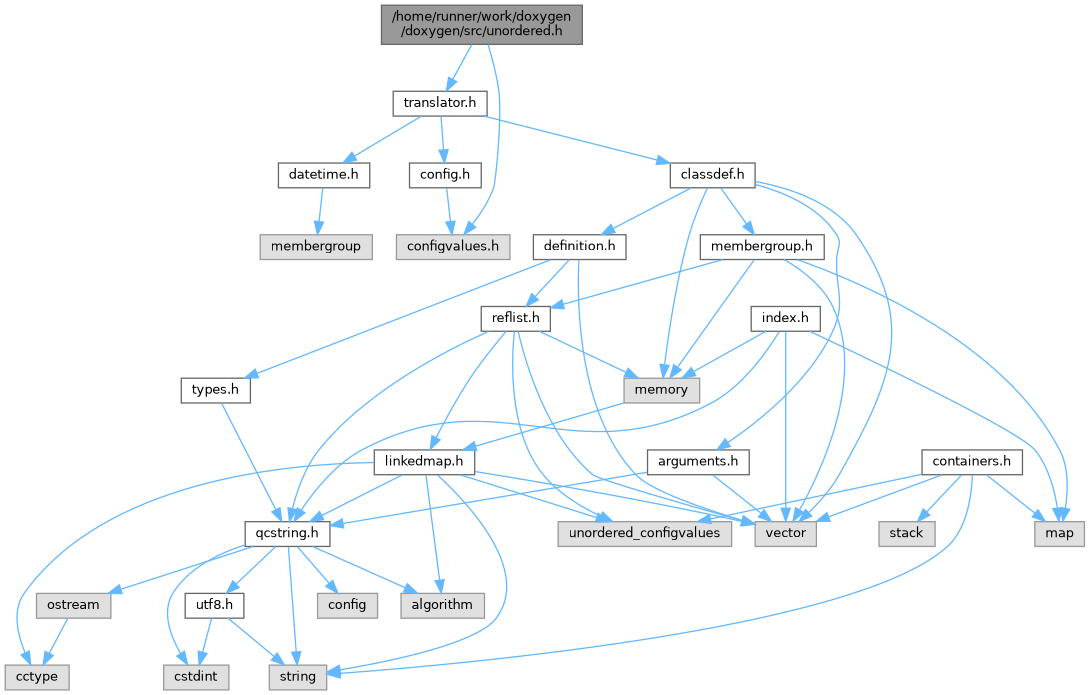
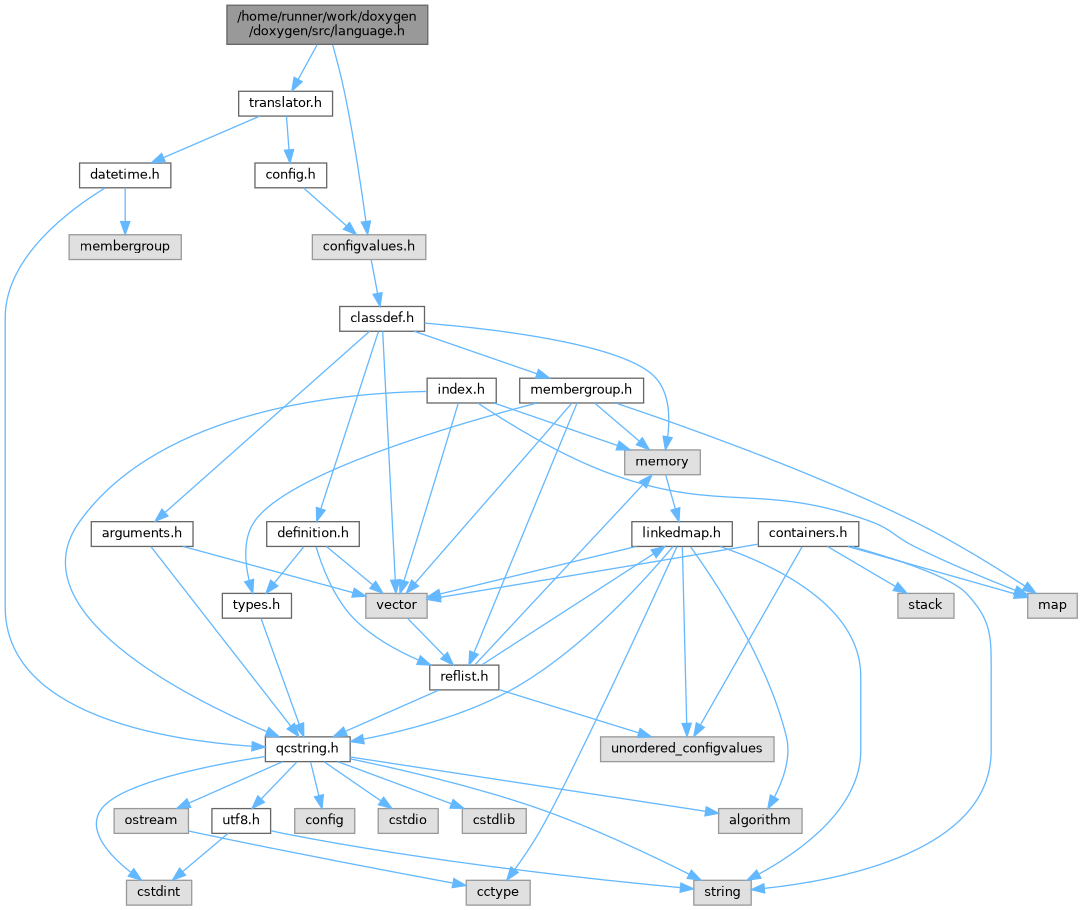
node "/home/runner/work/doxygen /doxygen/src/unordered.h": label "/home/runner/work/doxygen /doxygen/src/unordered.h" -> "/home/runner/work/doxygen /doxygen/src/language.h"
edge "translator.h" -> "classdef.h": now "configvalues.h" -> "classdef.h"
edge "membergroup.h" -> "types.h": added
edge "reflist.h" -> "vector": reversed
edge "datetime.h" -> "qcstring.h": added
node "cstdio": added
node "cstdlib": added
